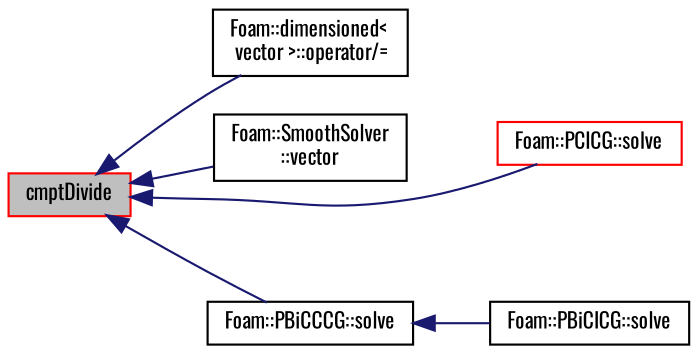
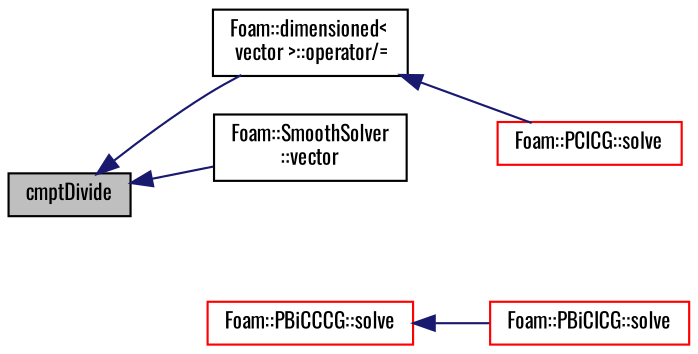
node "cmptDivide": color red -> black
edge "Foam::PCICG::solve" -> "cmptDivide": now "Foam::PCICG::solve" -> "Foam::dimensioned< vector >::operator/="
edge "Foam::PBiCCCG::solve" -> "cmptDivide": removed
node "Foam::PBiCCCG::solve": color black -> red
node "Foam::PBiCICG::solve": color black -> red
